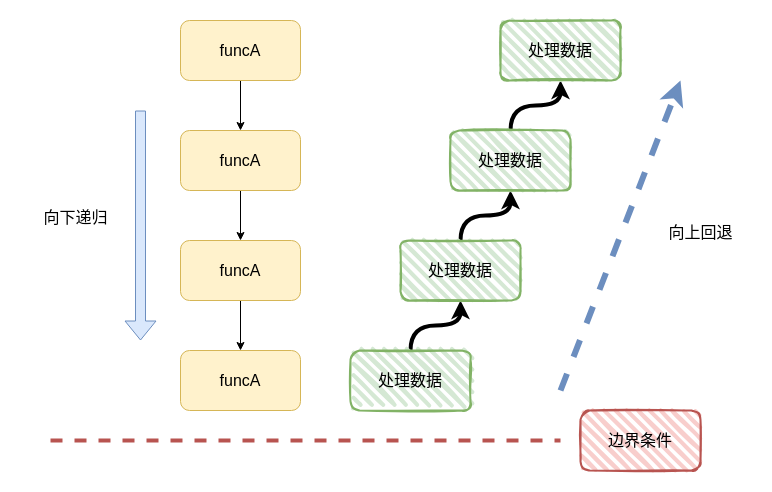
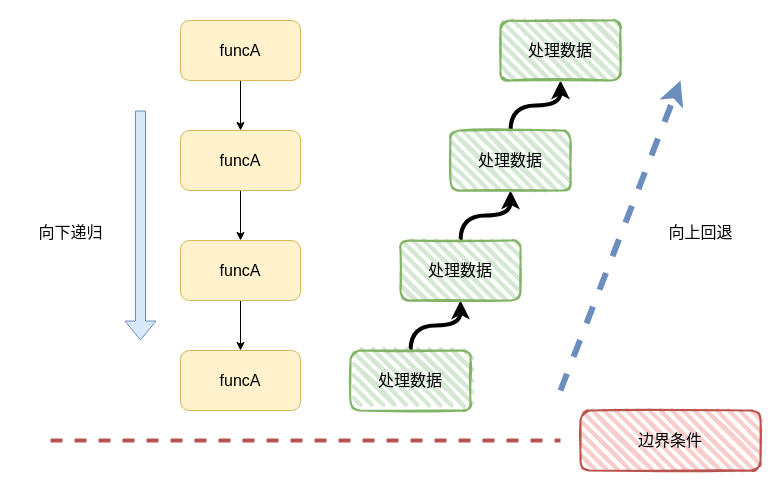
node "向下递归": moved (76, 216) -> (71, 231)
node "边界条件": size 120x60 -> 180x60
